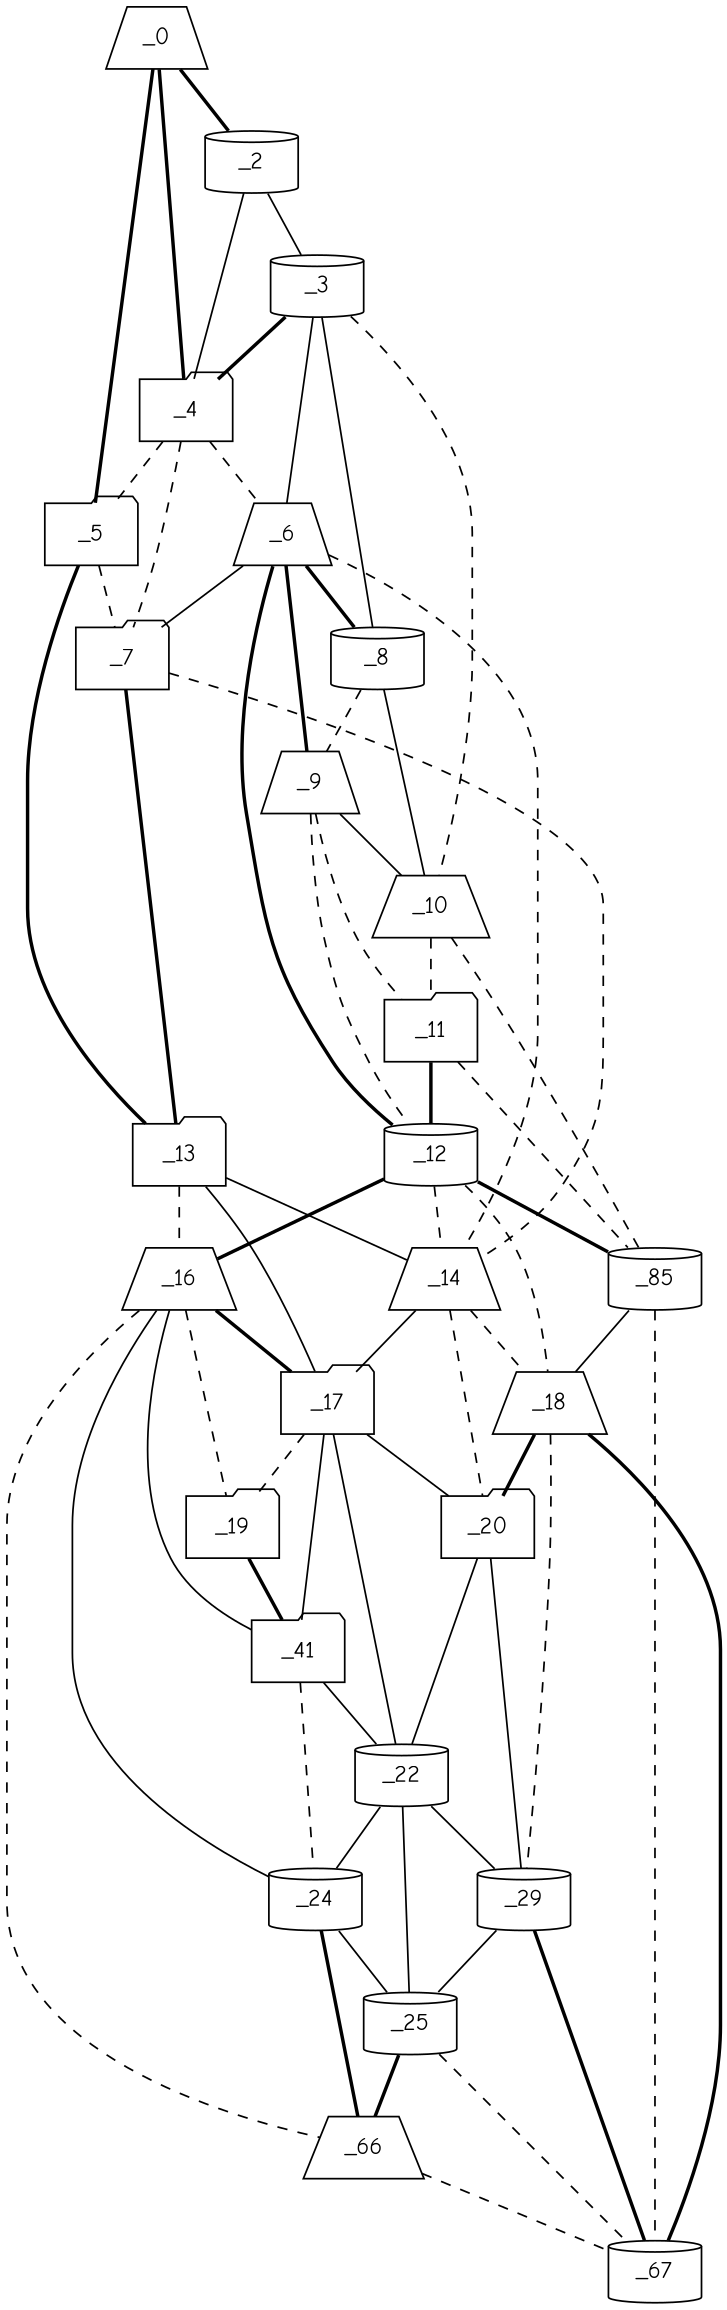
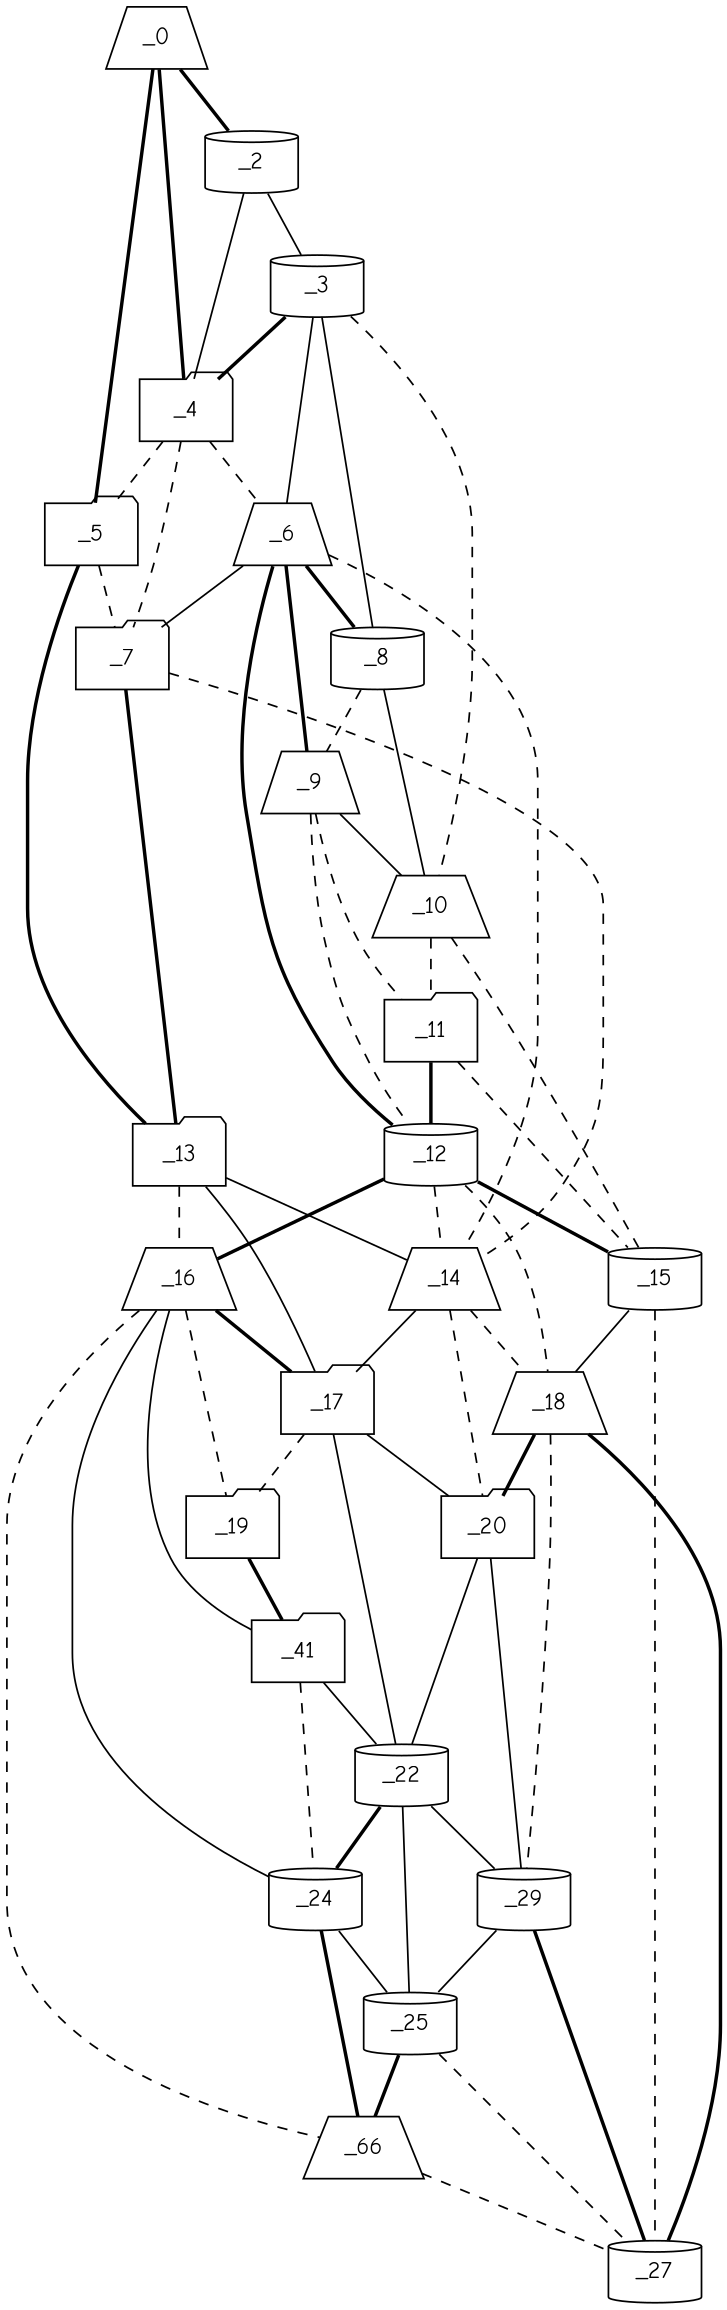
node "_85": label "_85" -> "_15"
edge "_17" -- "_41": removed
edge "_22" -- "_24": style solid -> bold
node "_67": label "_67" -> "_27"
